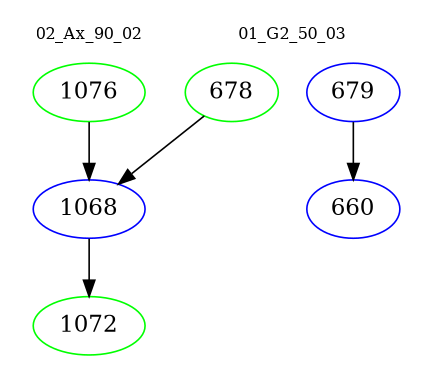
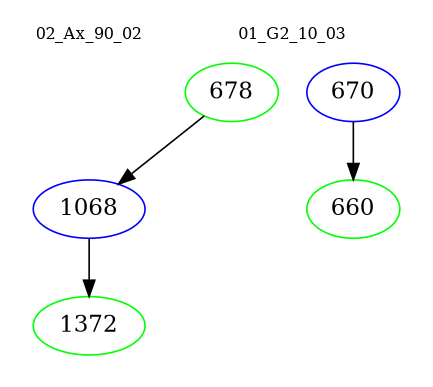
cluster "01_G2_50_03": label "01_G2_50_03" -> "01_G2_10_03"
node "1076": removed
node "679": label "679" -> "670"
node "660": color blue -> green
node "1072": label "1072" -> "1372"
